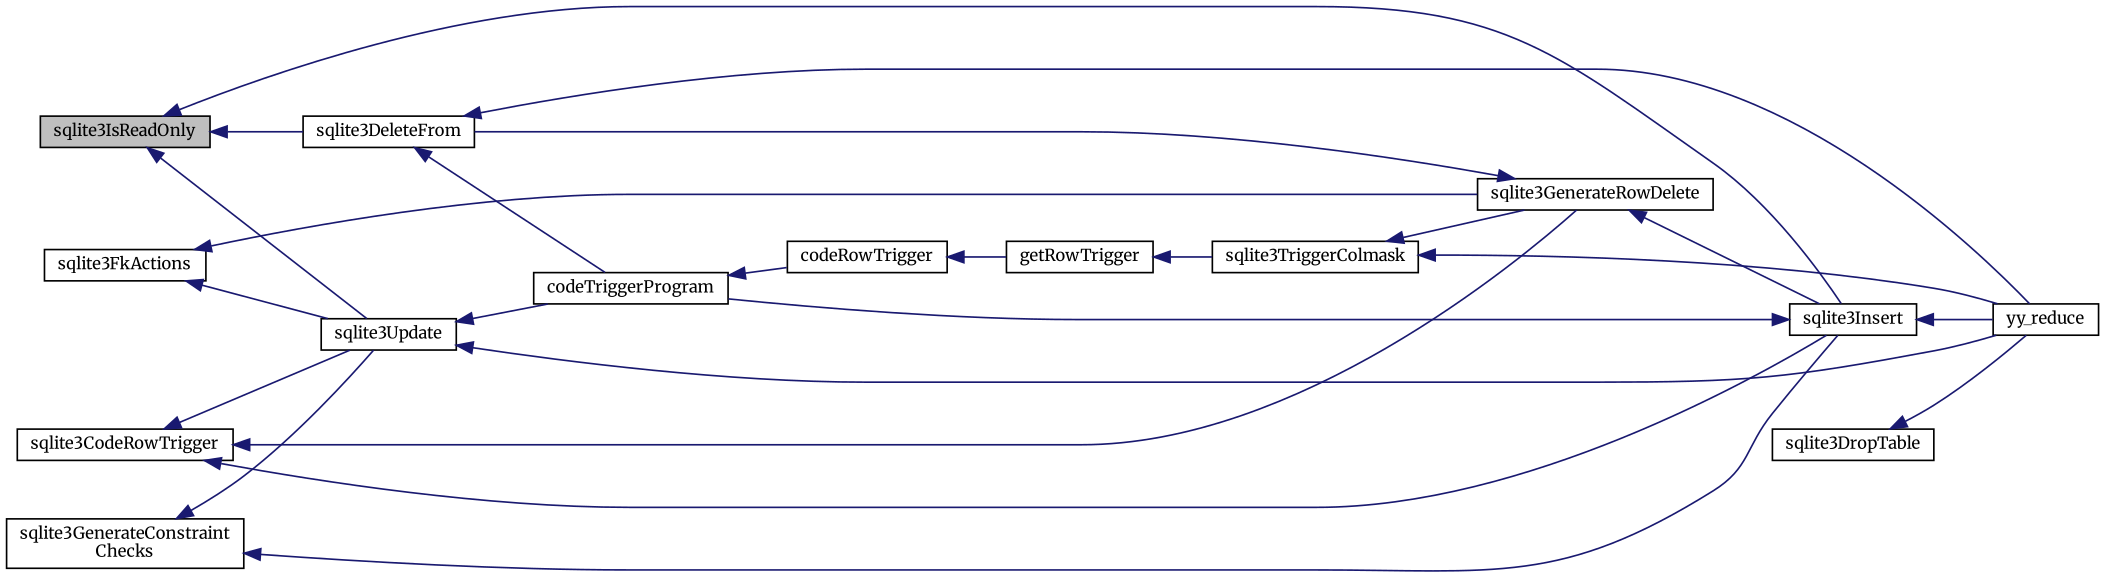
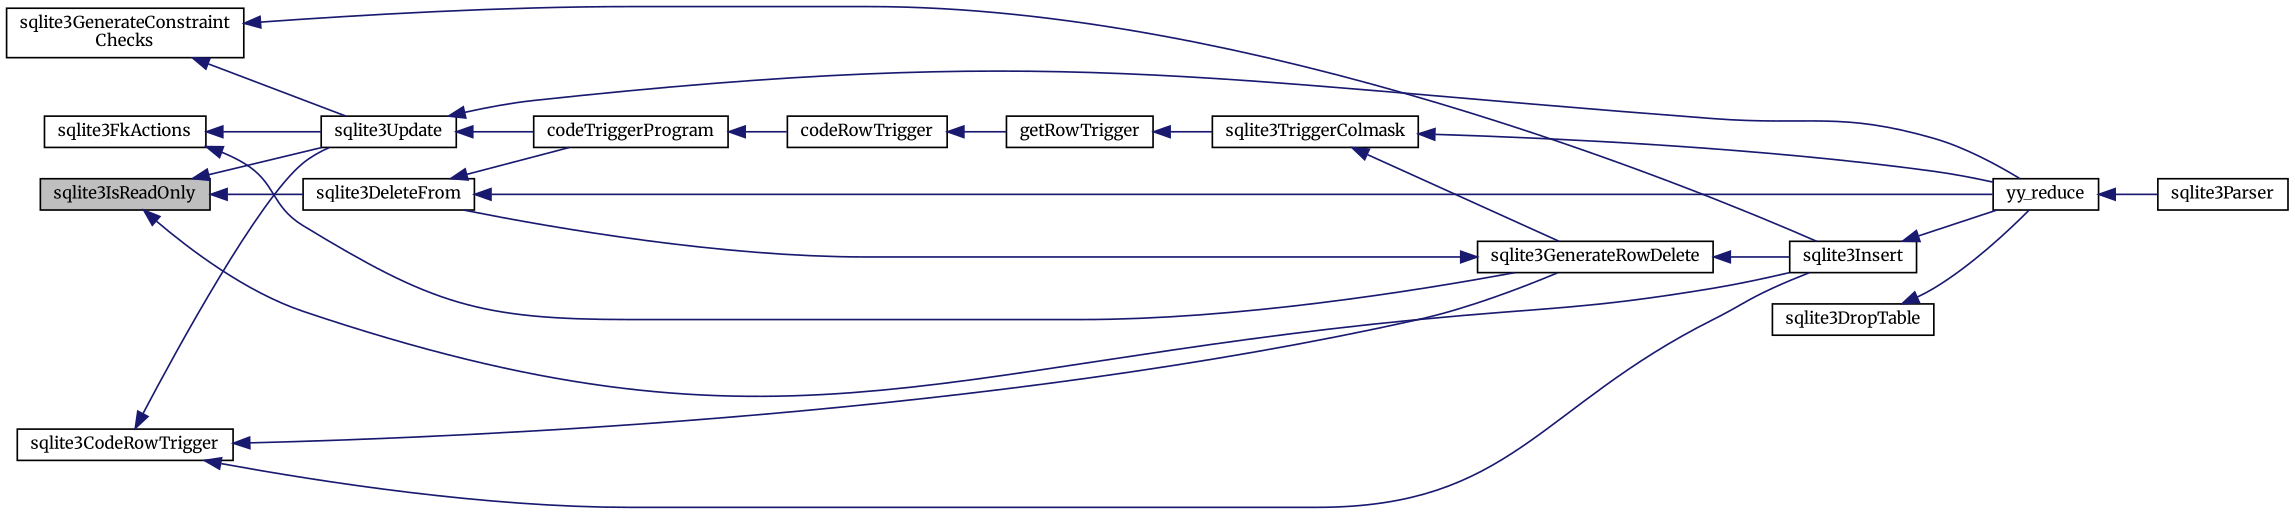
node "sqlite3Parser": added
edge "codeTriggerProgram" -> "sqlite3Insert": removed
